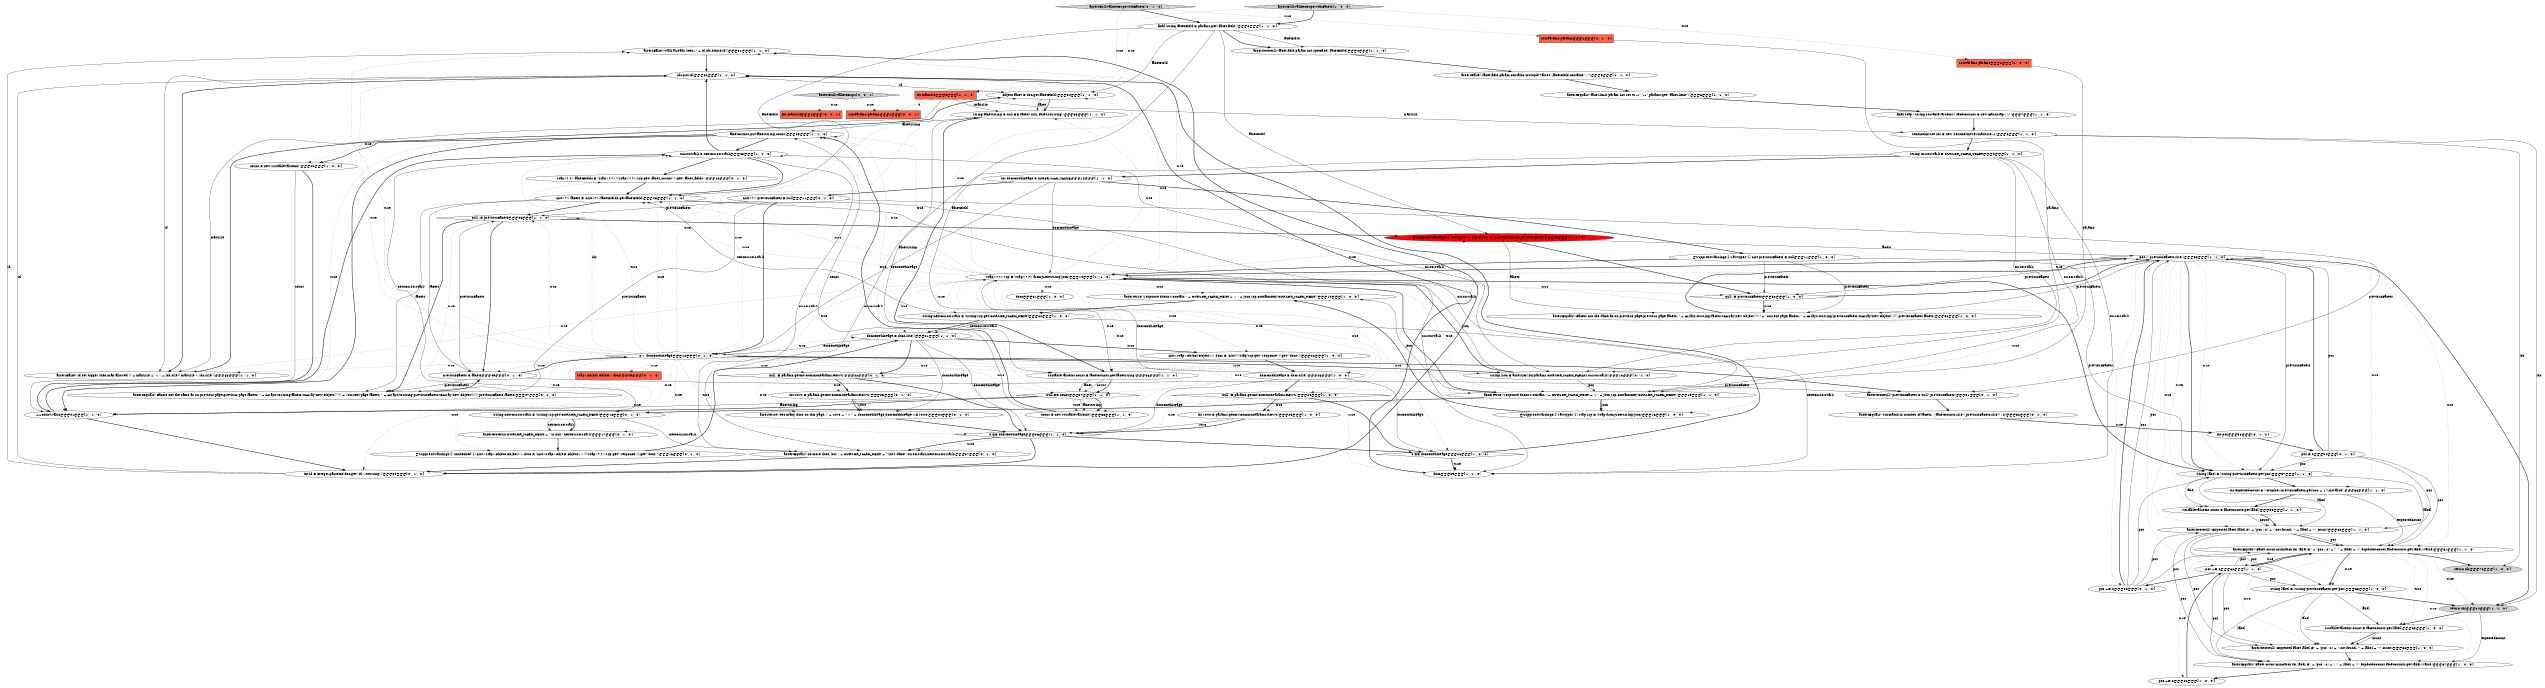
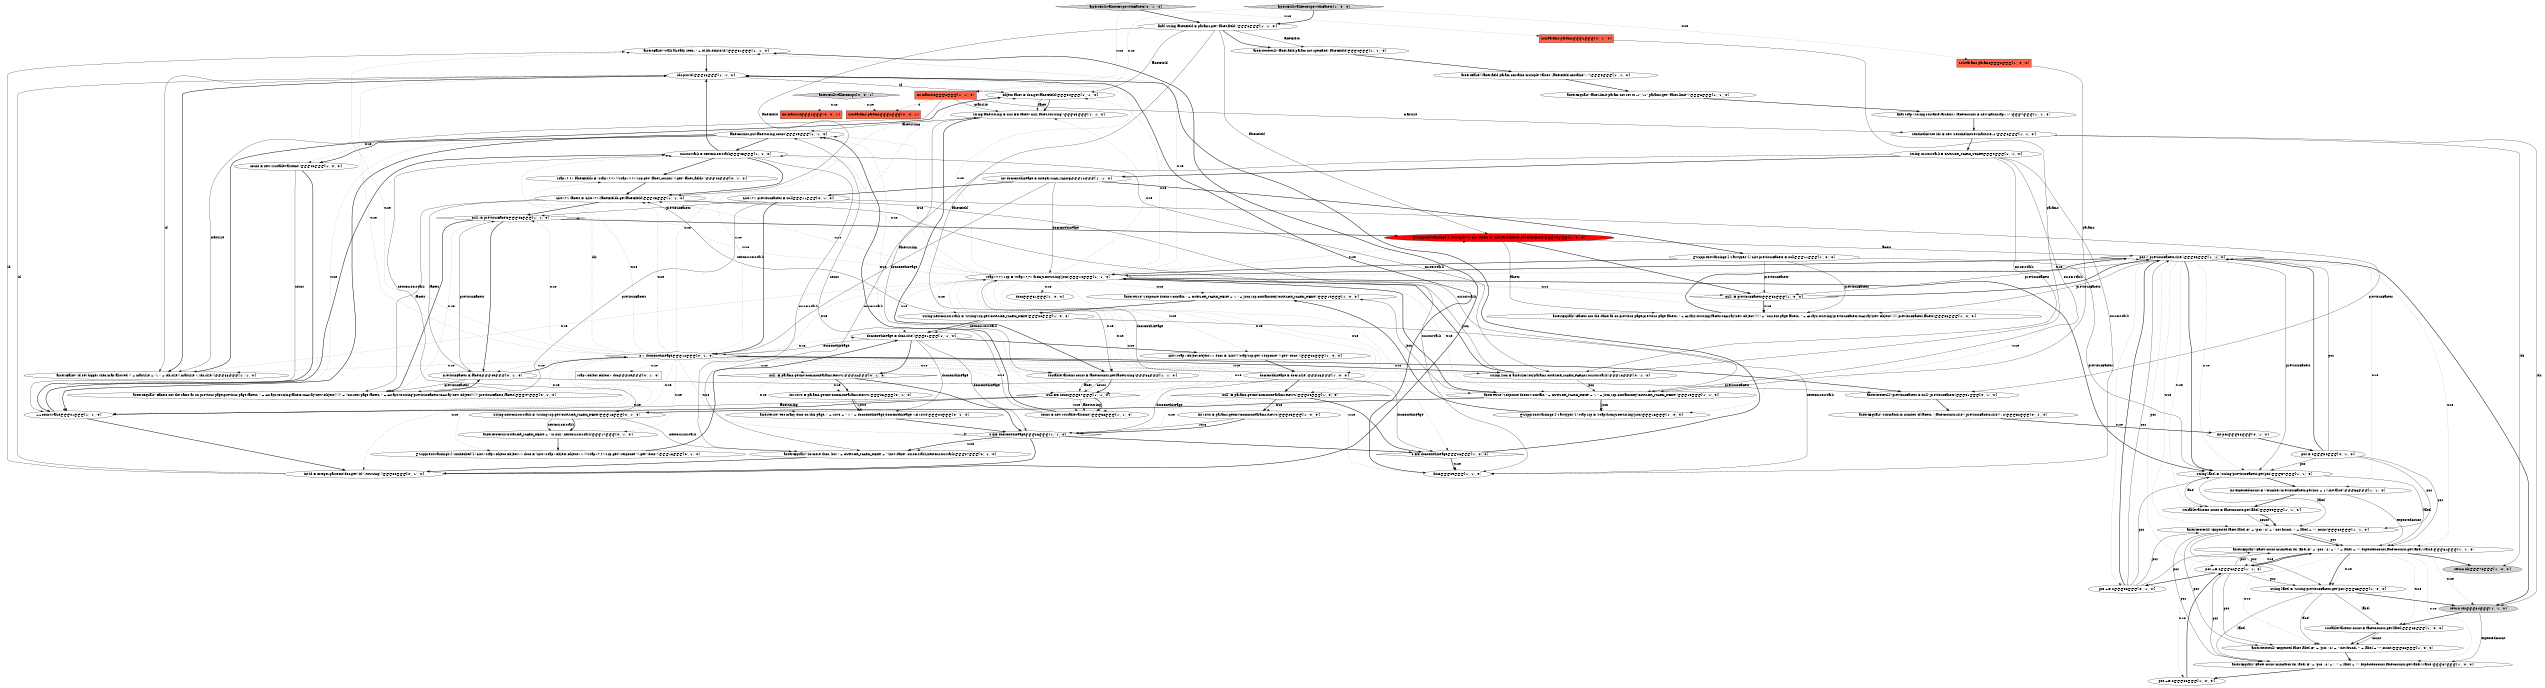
node "Map<Object,Object> doc@@@29@@@['0', '1', '0']": fillcolor tomato -> white
